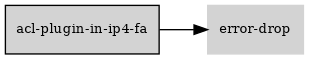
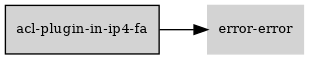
node "error-drop": label "error-drop" -> "error-error"
